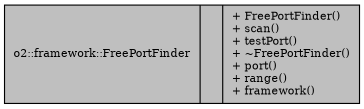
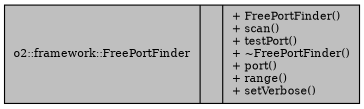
node "o2::framework::FreePortFinder": text "+ framework()" -> "+ setVerbose()"
